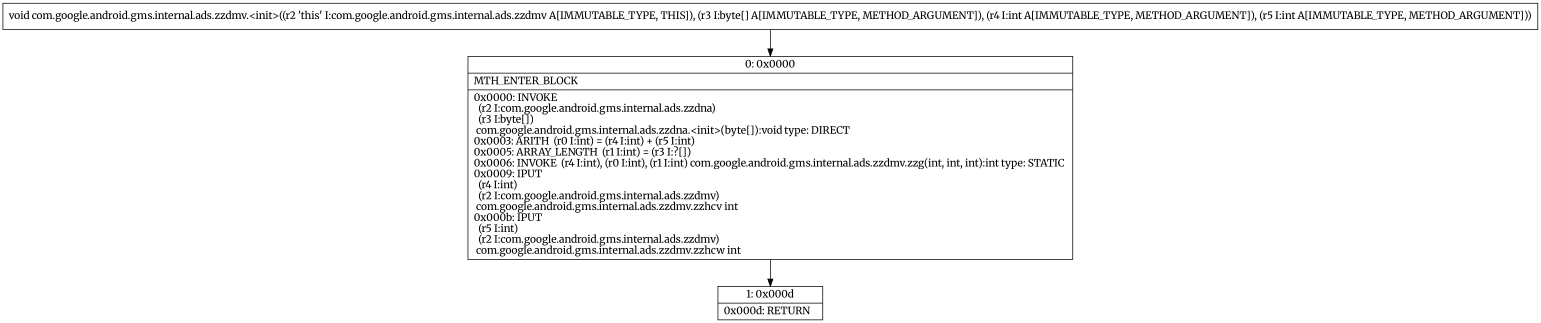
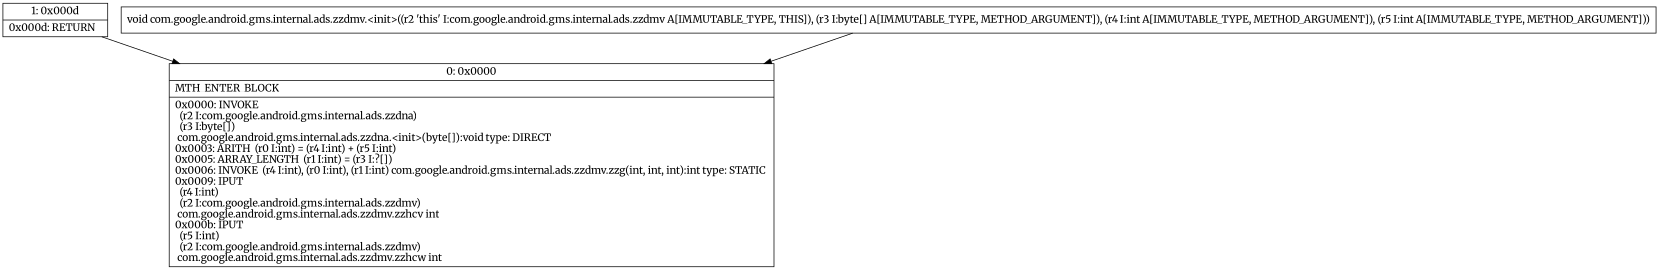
edge "0: 0x0000" -> "1: 0x000d": reversed
